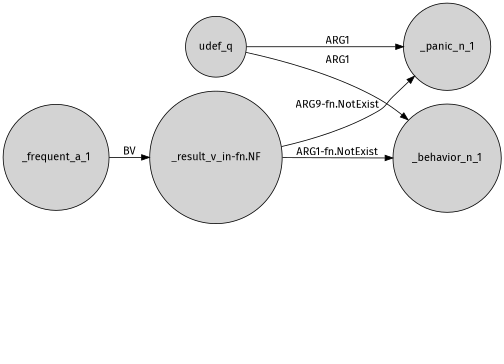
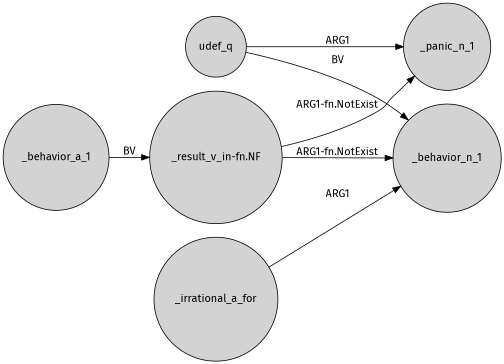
edge "udef_q" -> "_behavior_n_1": label "ARG1" -> "BV"
edge "_result_v_in-fn.NF" -> "_panic_n_1": label "ARG9-fn.NotExist" -> "ARG1-fn.NotExist"
node "_frequent_a_1": label "_frequent_a_1" -> "_behavior_a_1"
node "_irrational_a_for": added
